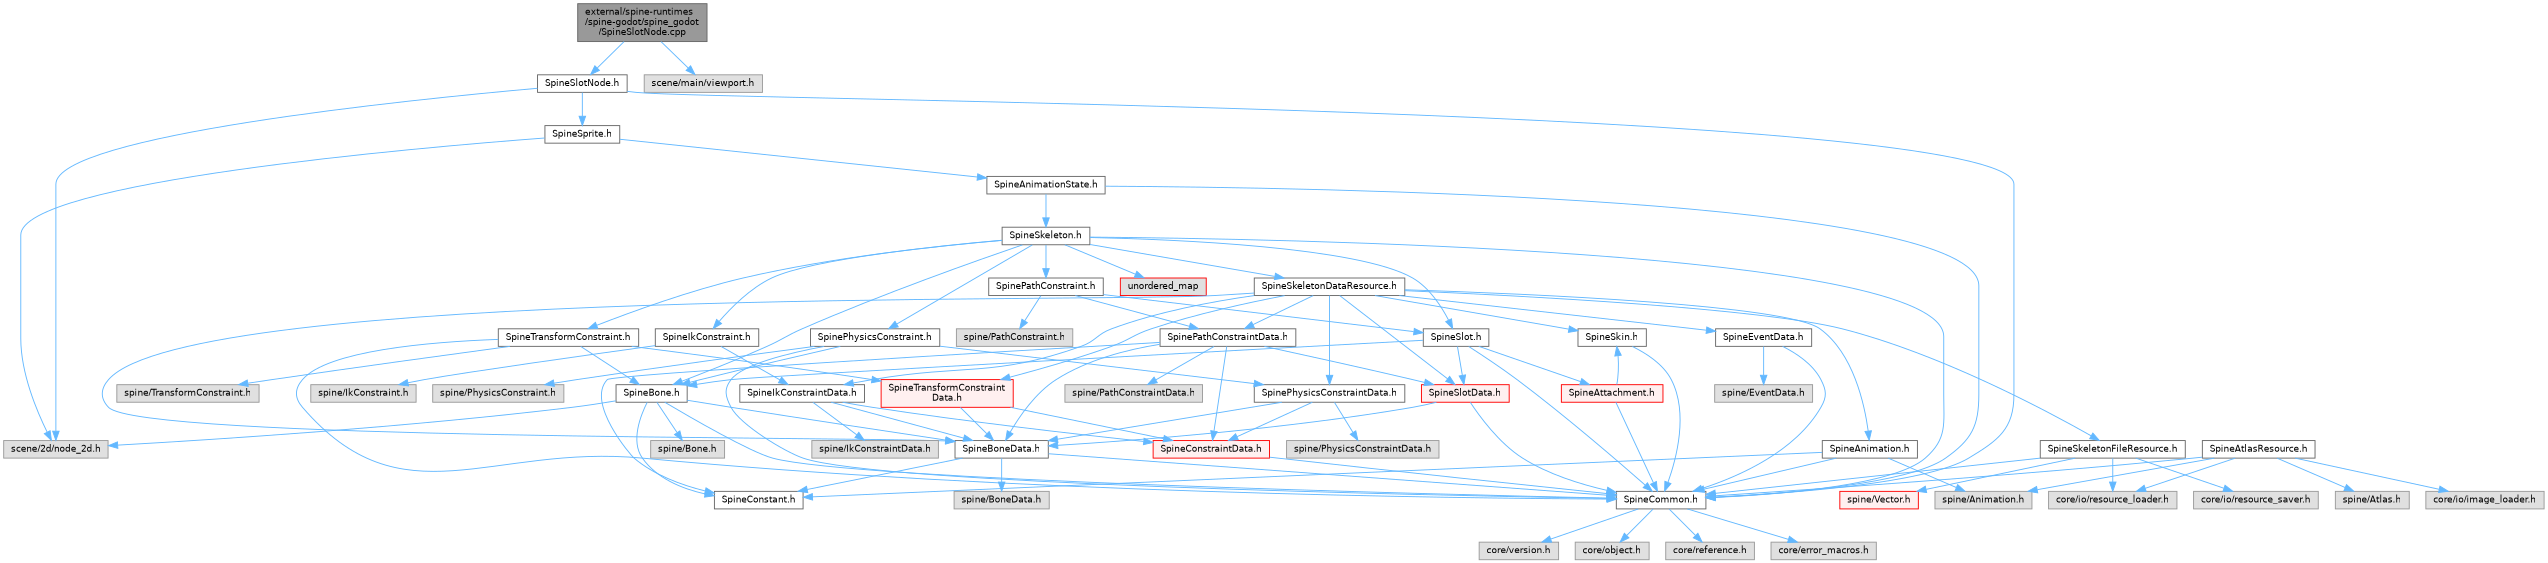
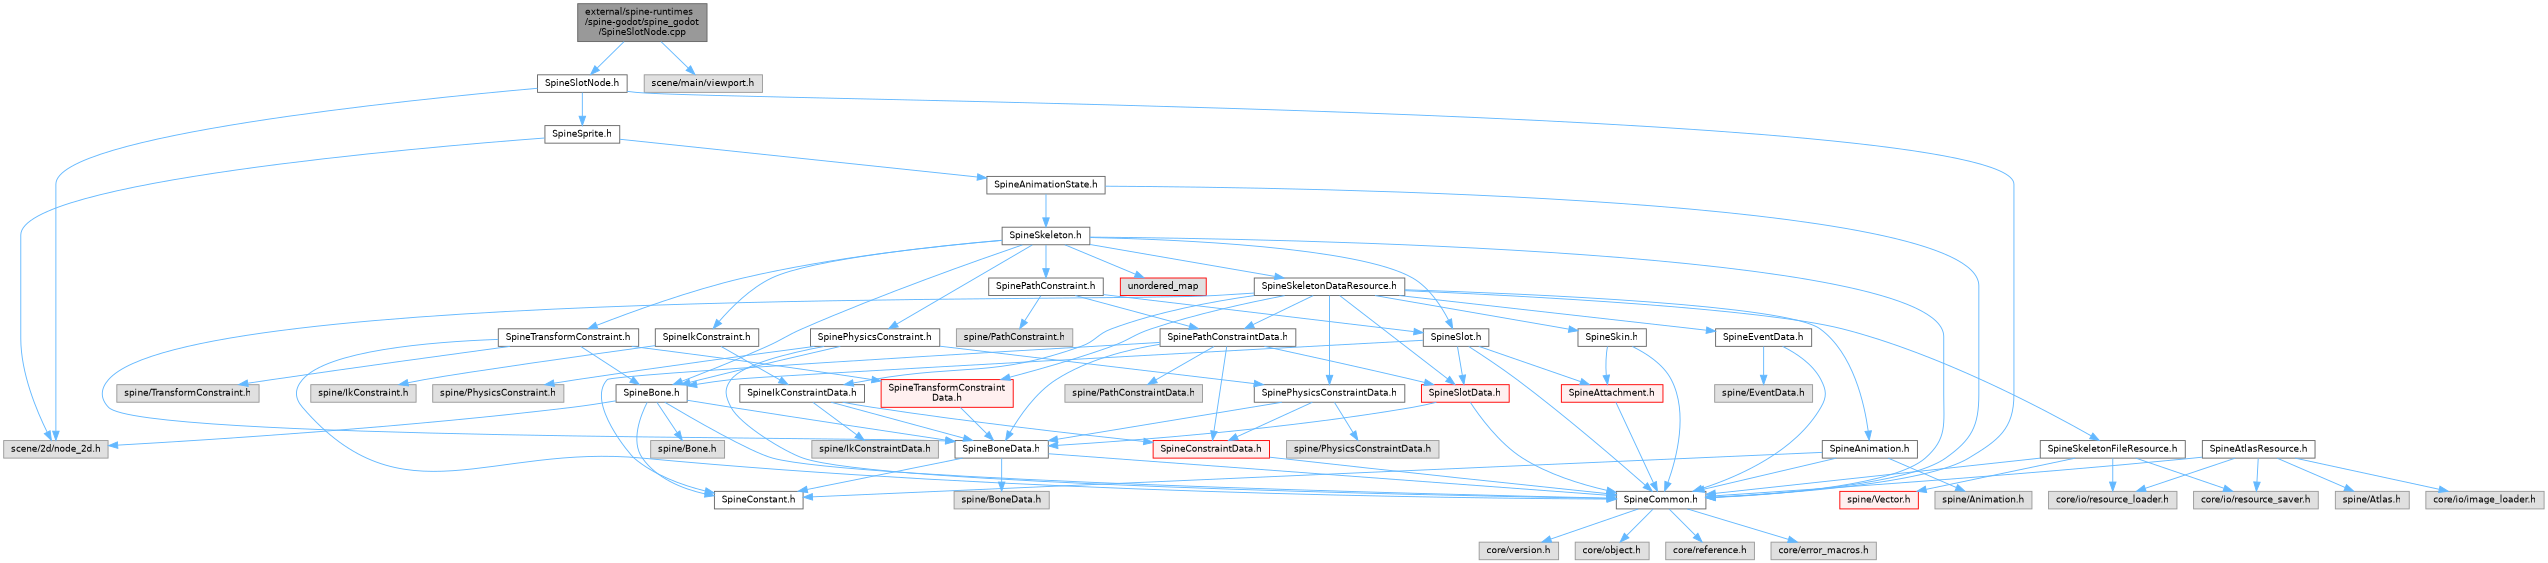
edge "SpineAttachment.h" -> "SpineSkin.h": reversed
edge "SpineTransformConstraint Data.h" -> "SpineConstraintData.h": removed
edge "SpineAtlasResource.h" -> "spine/Animation.h": now "SpineAtlasResource.h" -> "core/io/resource_saver.h"
